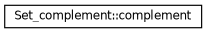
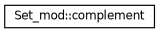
node "Set_complement::complement": label "Set_complement::complement" -> "Set_mod::complement"
